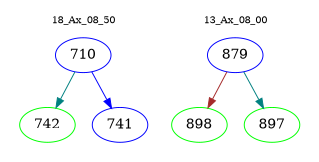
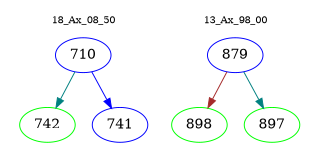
cluster "13_Ax_08_00": label "13_Ax_08_00" -> "13_Ax_98_00"
